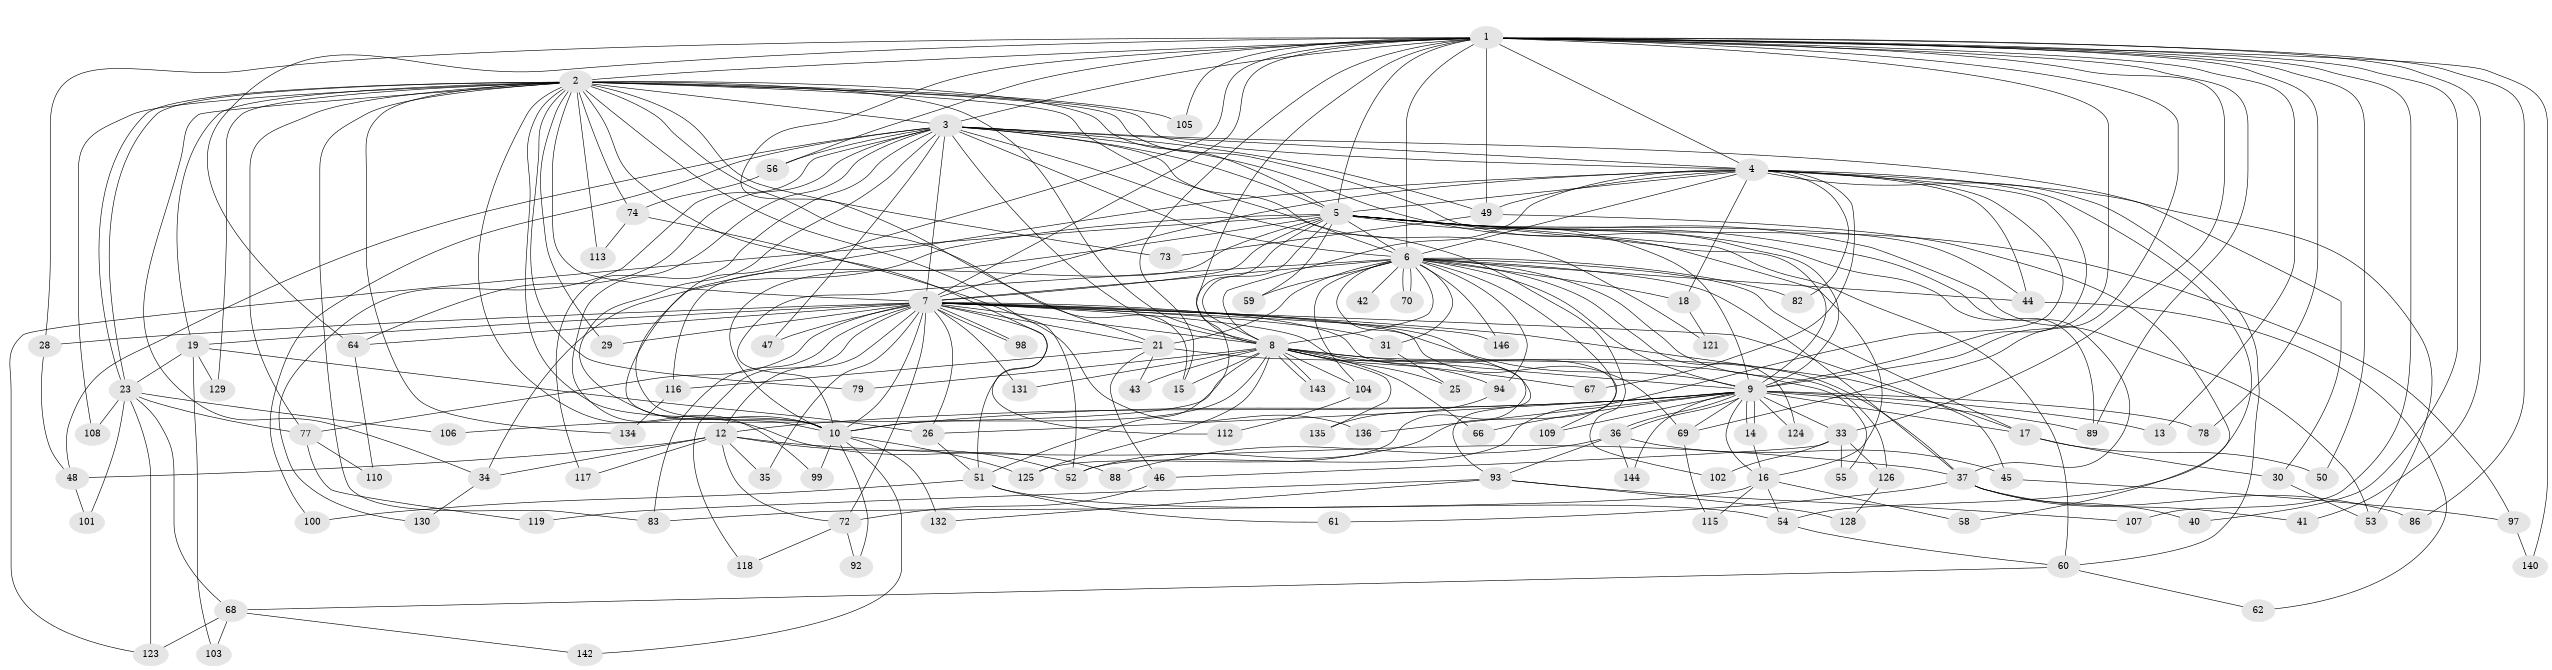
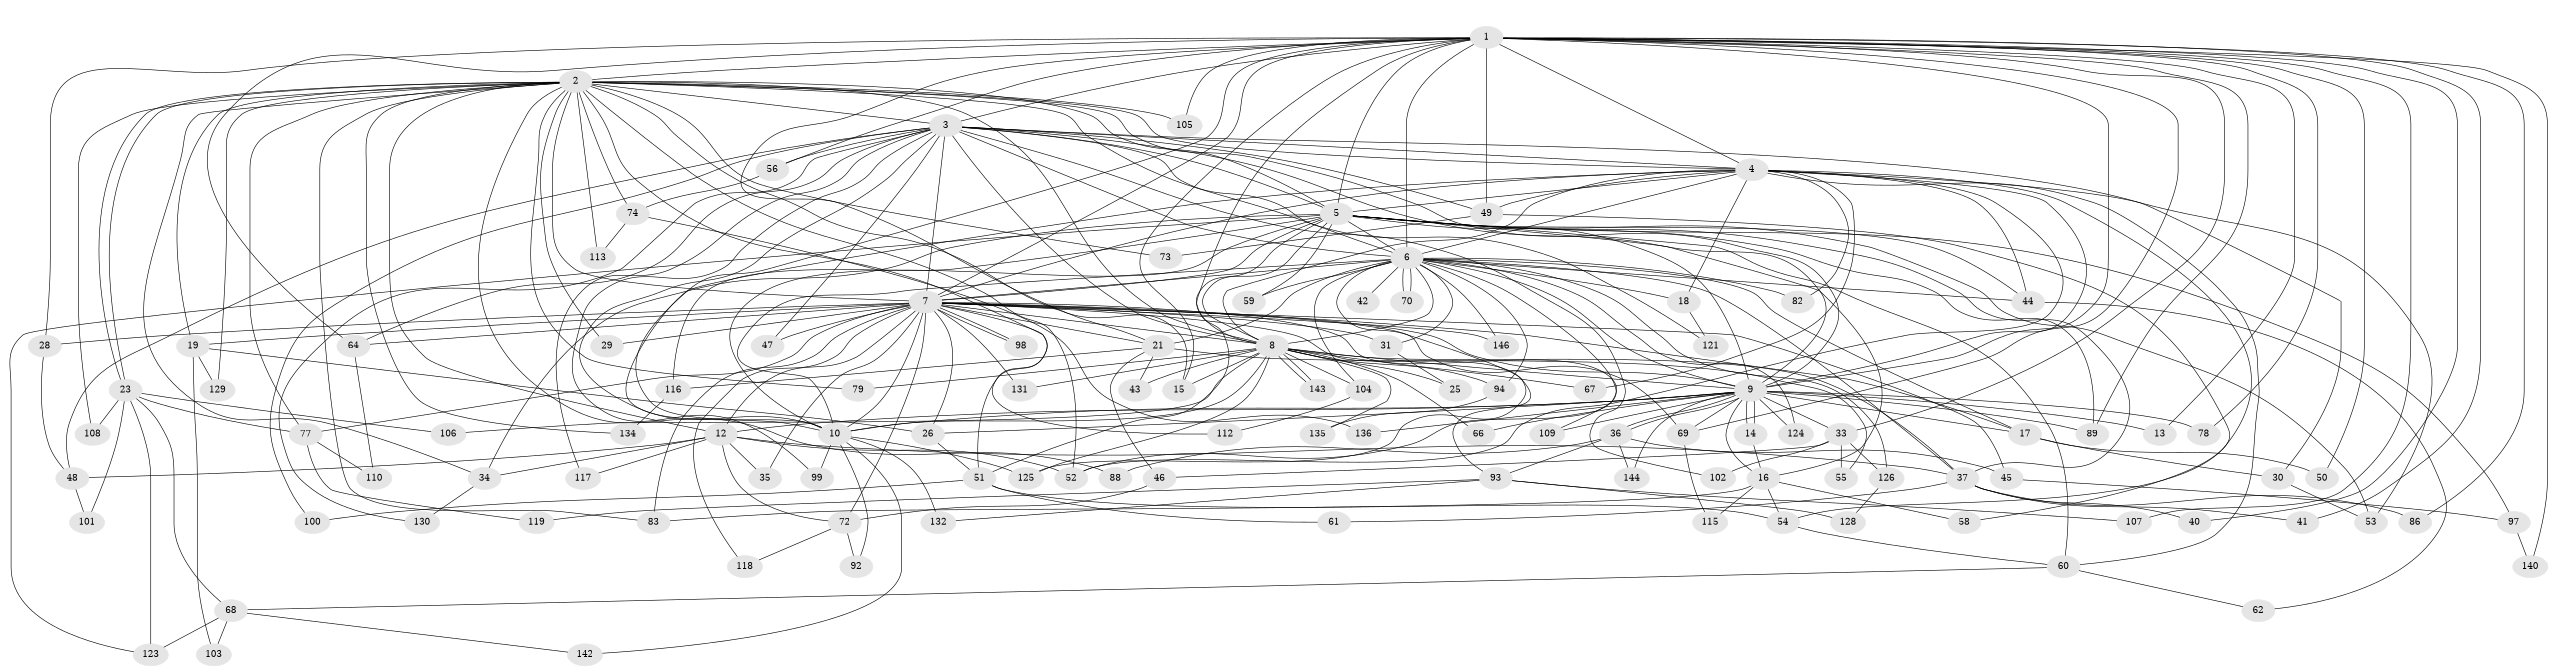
edge "2" -- "10": now "2" -- "12"
edge "19" -- "23": removed
